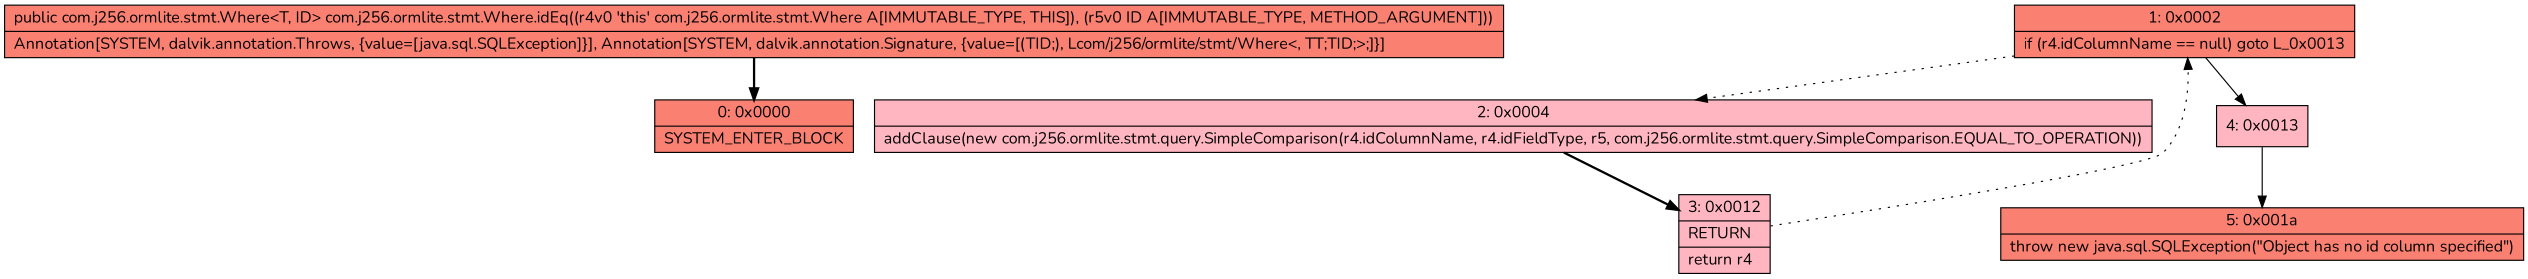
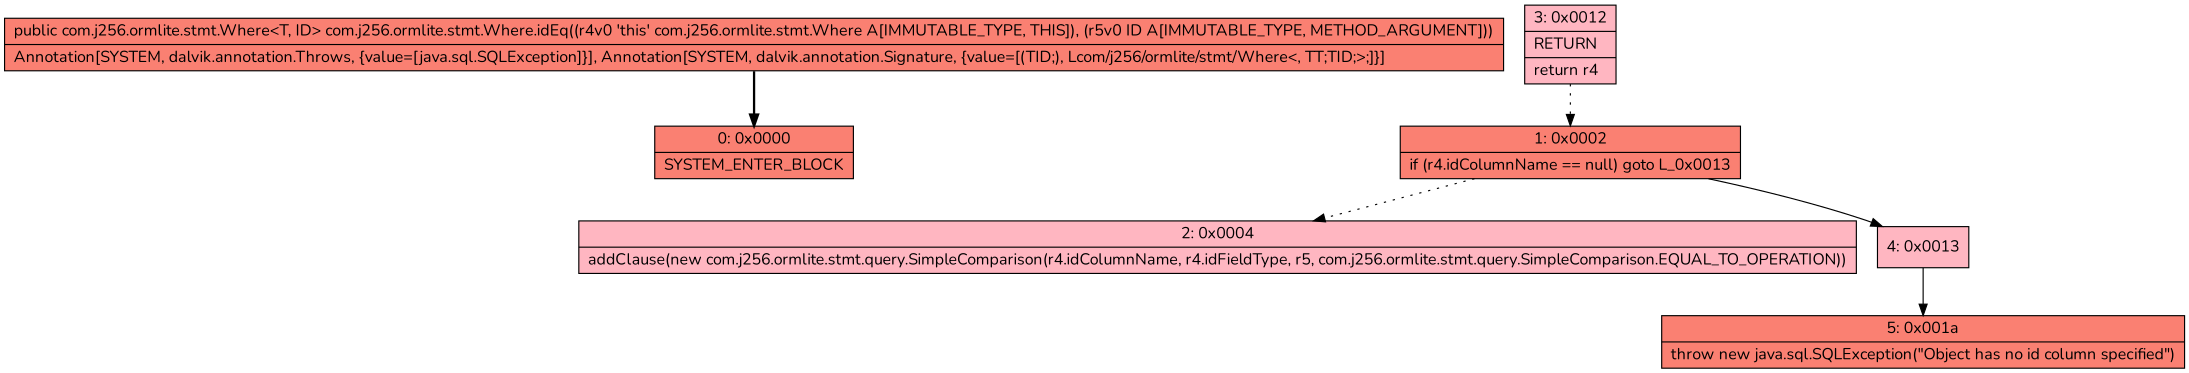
edge "2: 0x0004" -> "3: 0x0012": removed
